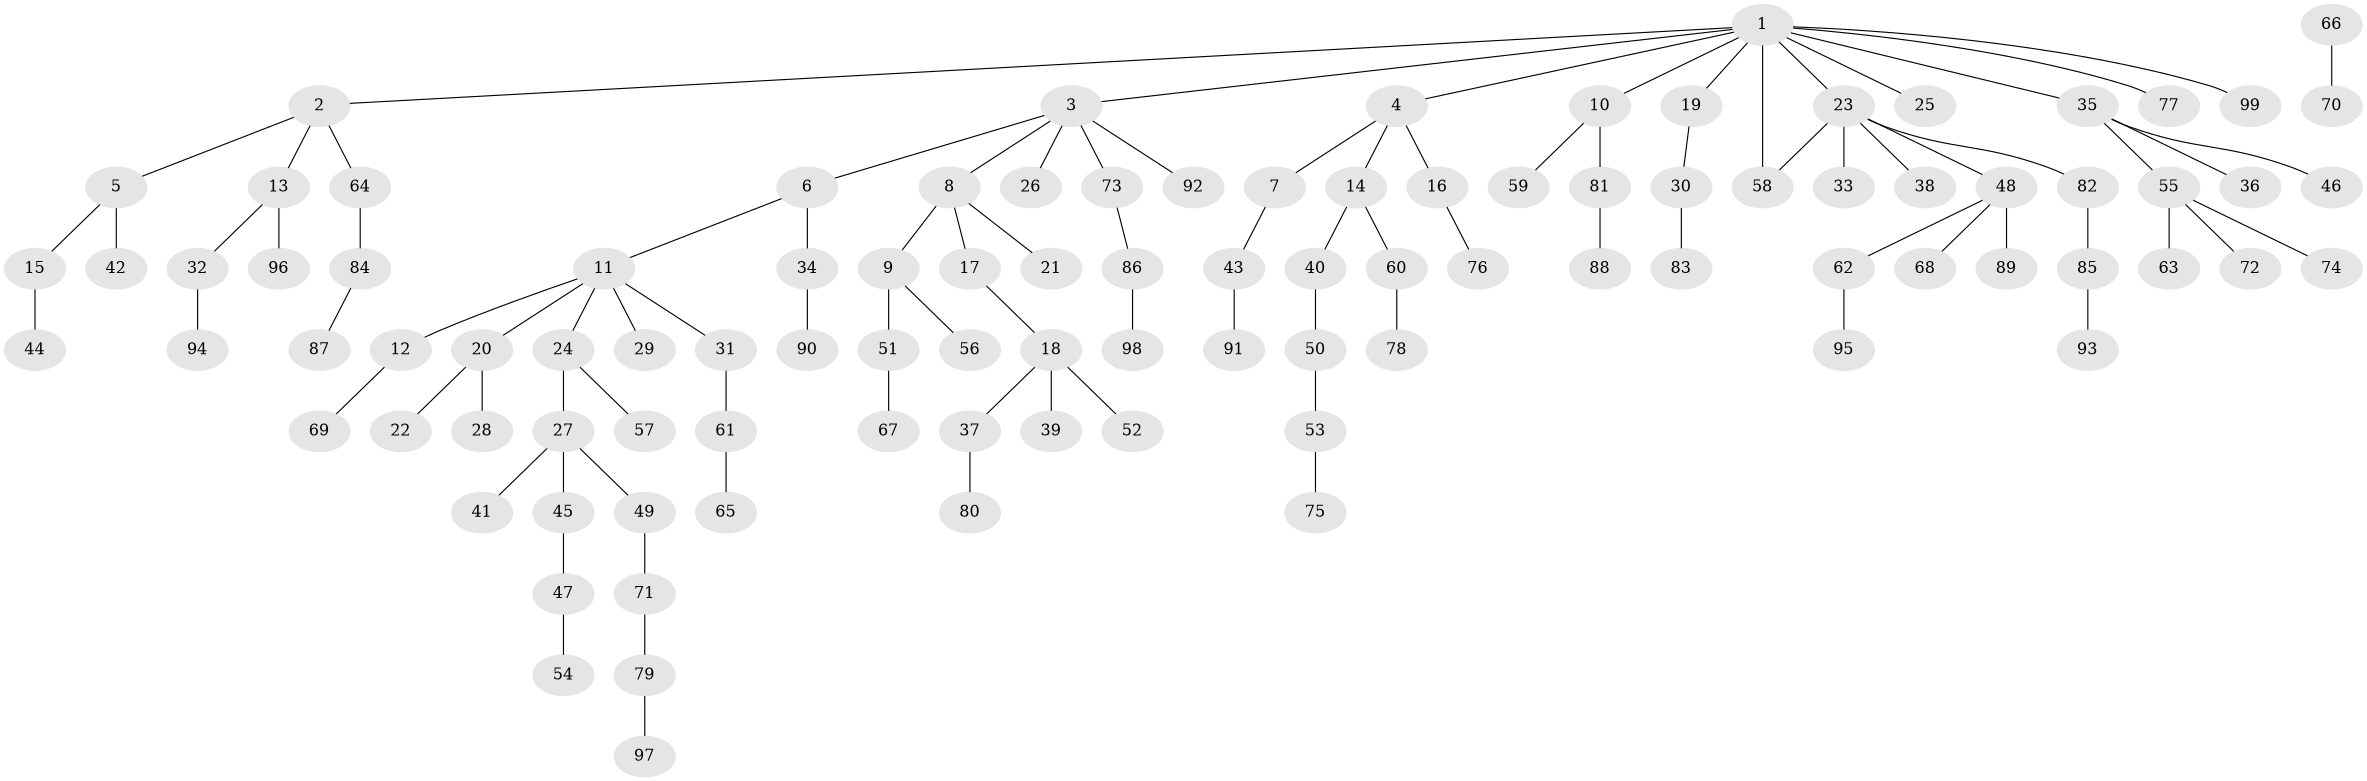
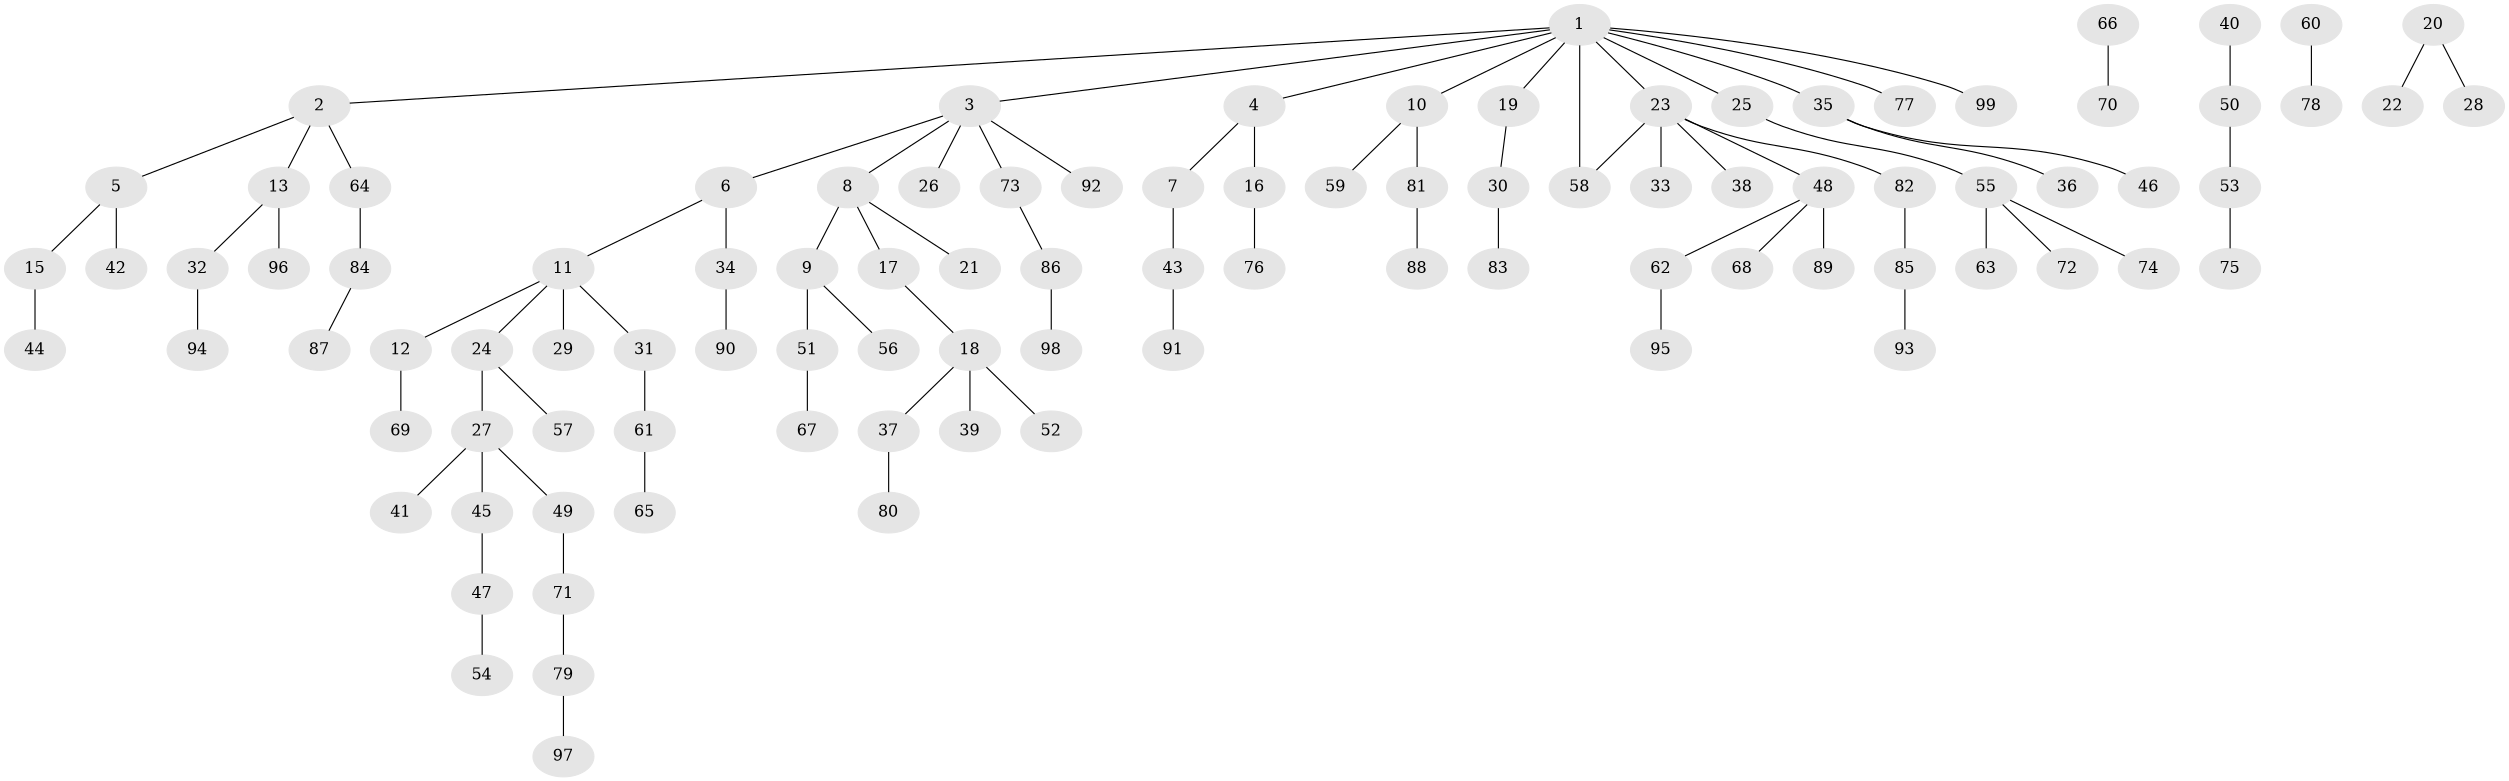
edge "35" -- "55": now "25" -- "55"
node "14": removed
edge "11" -- "20": removed
